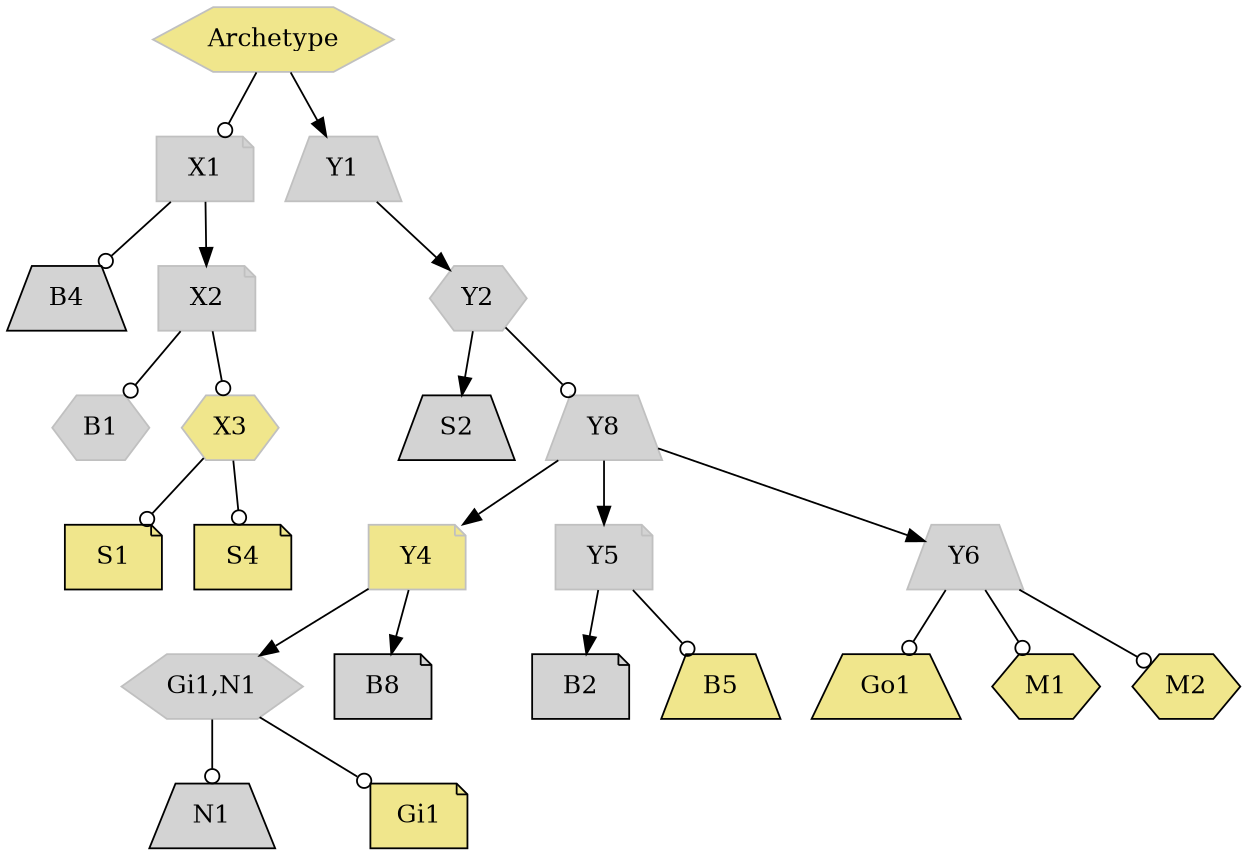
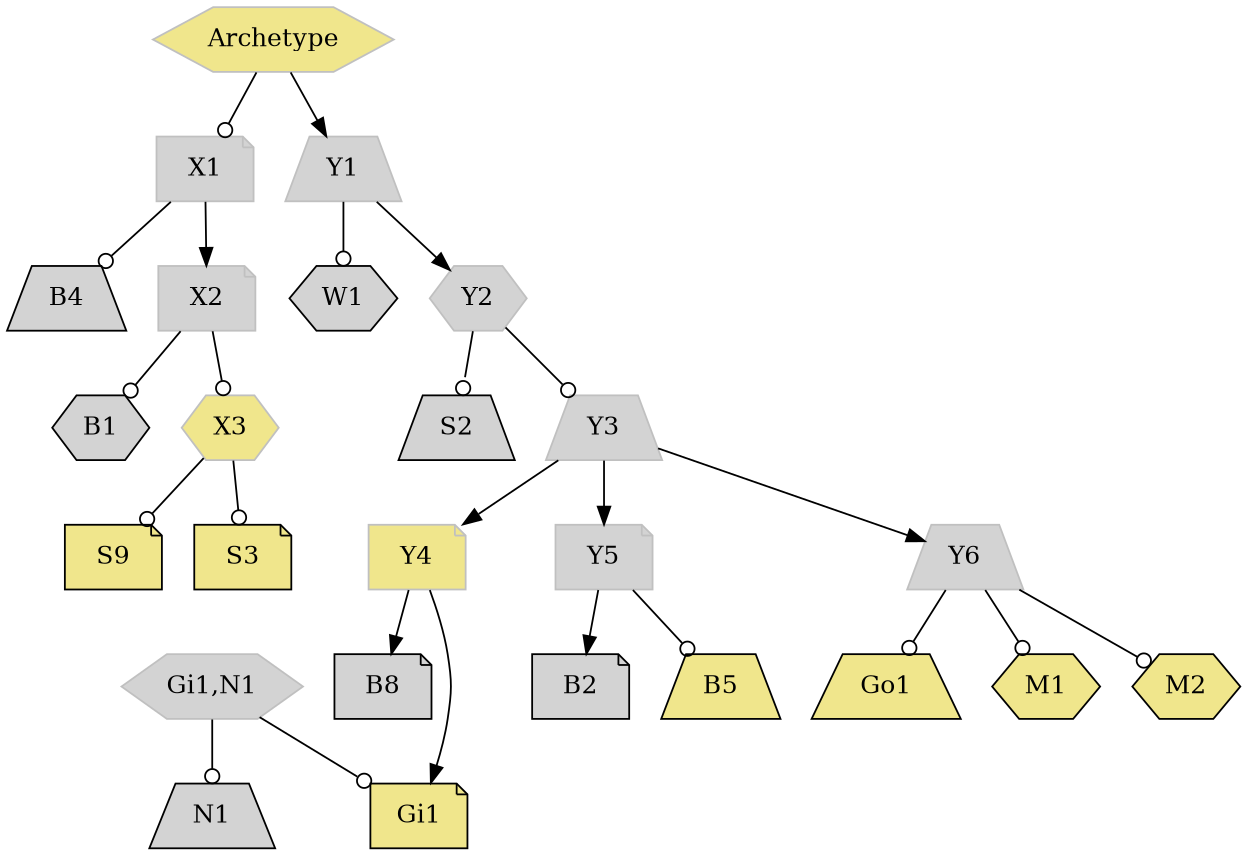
node "W1": added
edge "Y2" -> "S2": arrowhead normal -> odot
node "B1": color grey -> black
node "Y8": label "Y8" -> "Y3"
node "S1": label "S1" -> "S9"
node "S4": label "S4" -> "S3"
edge "Y4" -> "Gi1,N1": now "Y4" -> "Gi1"
